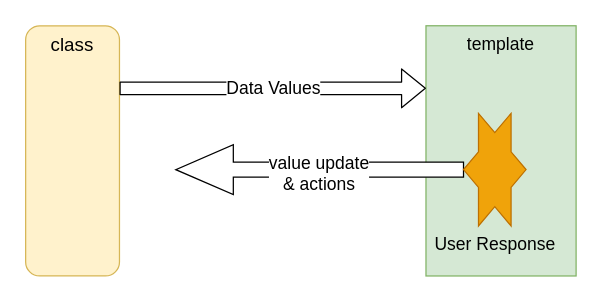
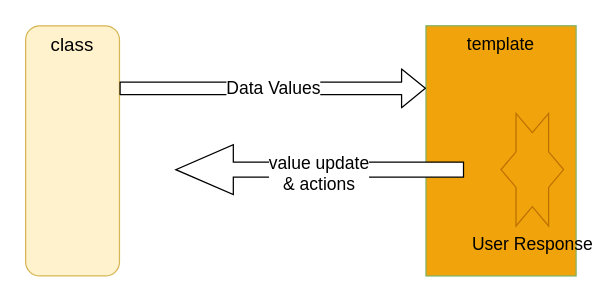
node "template": fillcolor #d5e8d4 -> #f0a30a
node "User Response": moved (494, 169) -> (532, 169)
